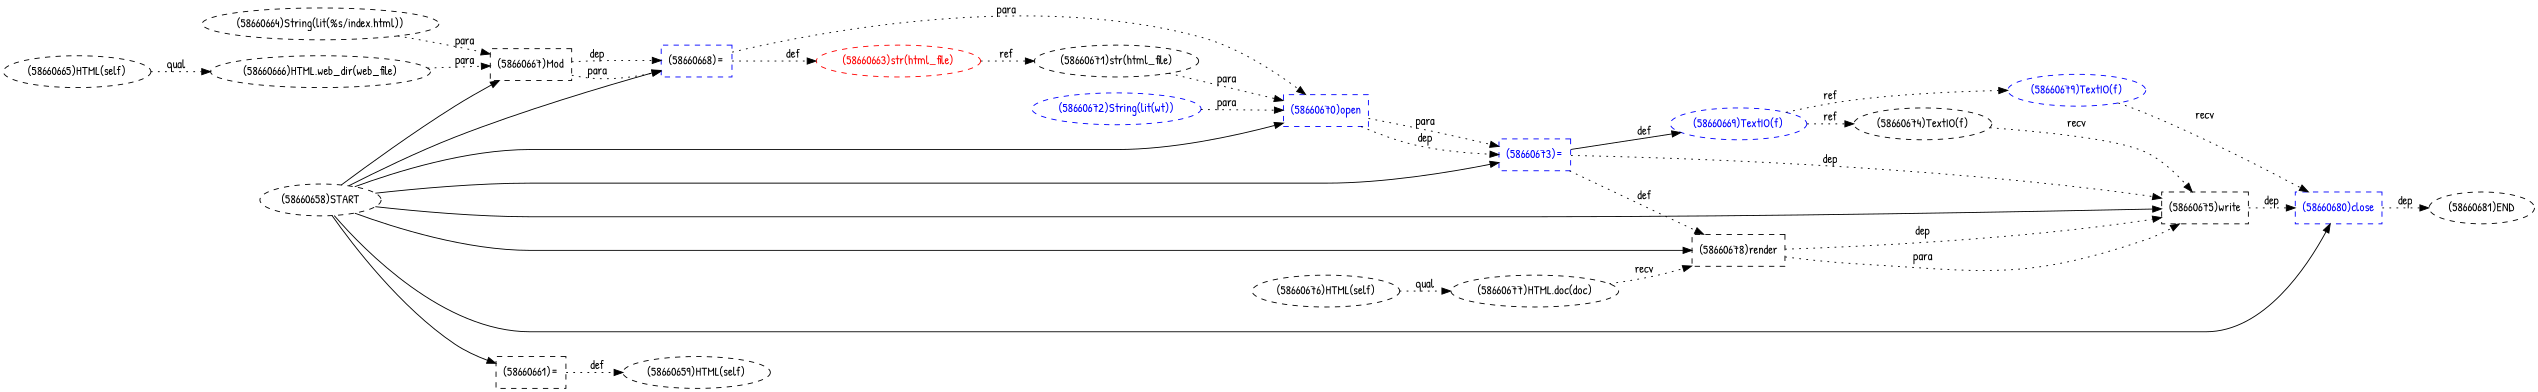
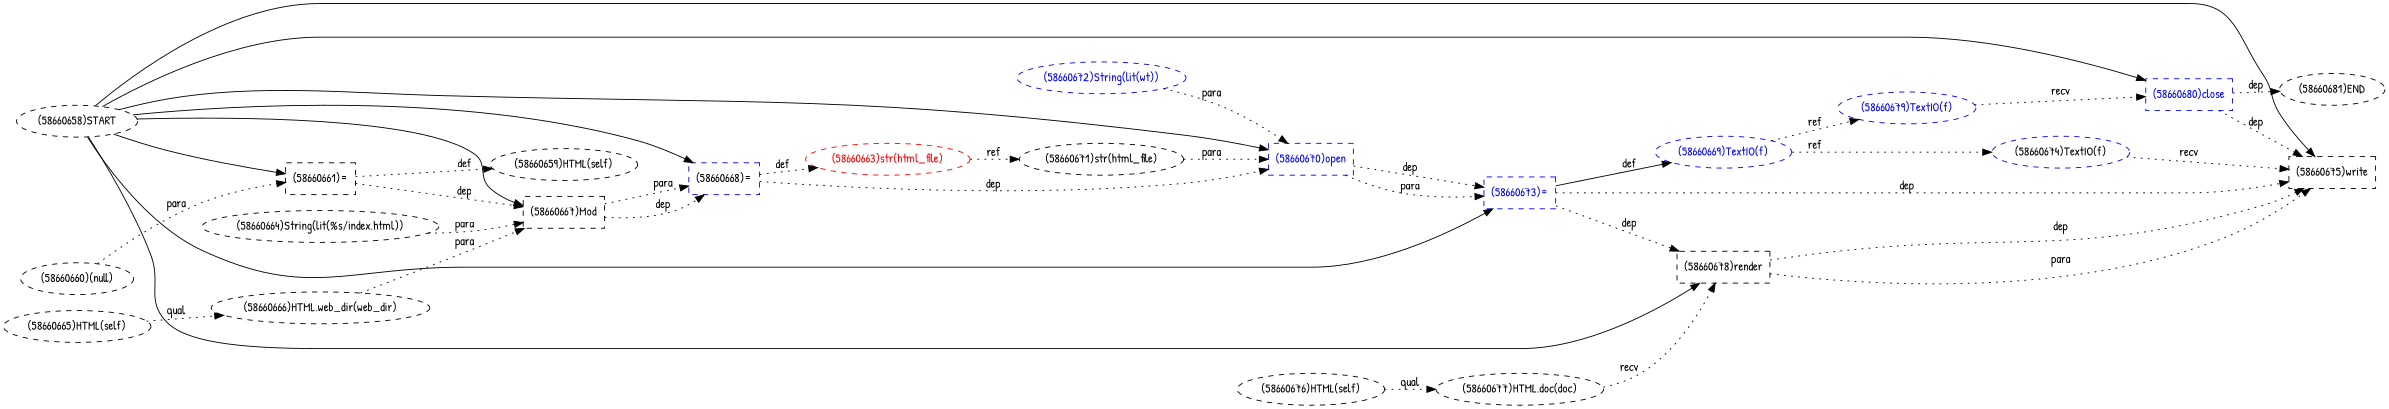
edge "(58660668)=" -> "(58660670)open": label "para" -> "dep"
node "(58660666)HTML.web_dir(web_file)": label "(58660666)HTML.web_dir(web_file)" -> "(58660666)HTML.web_dir(web_dir)"
node "(58660674)TextIO(f)": color black -> blue
edge "(58660661)=" -> "(58660667)Mod": added, label "dep"
edge "(58660673)=" -> "(58660678)render": label "def" -> "dep"
edge "(58660675)write" -> "(58660680)close": reversed
node "(58660660)(null)": added
